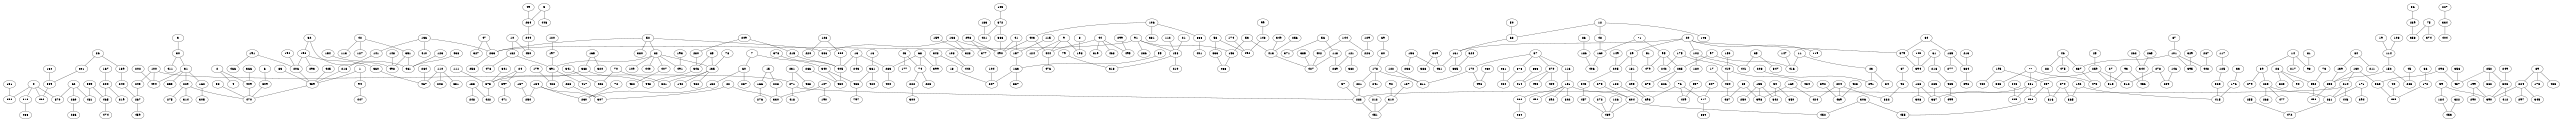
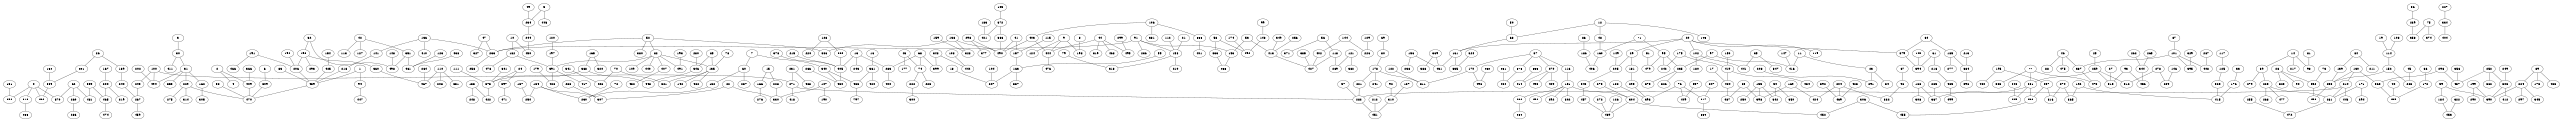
node "209": removed
edge "154" -- "461": now "154" -- "425"
